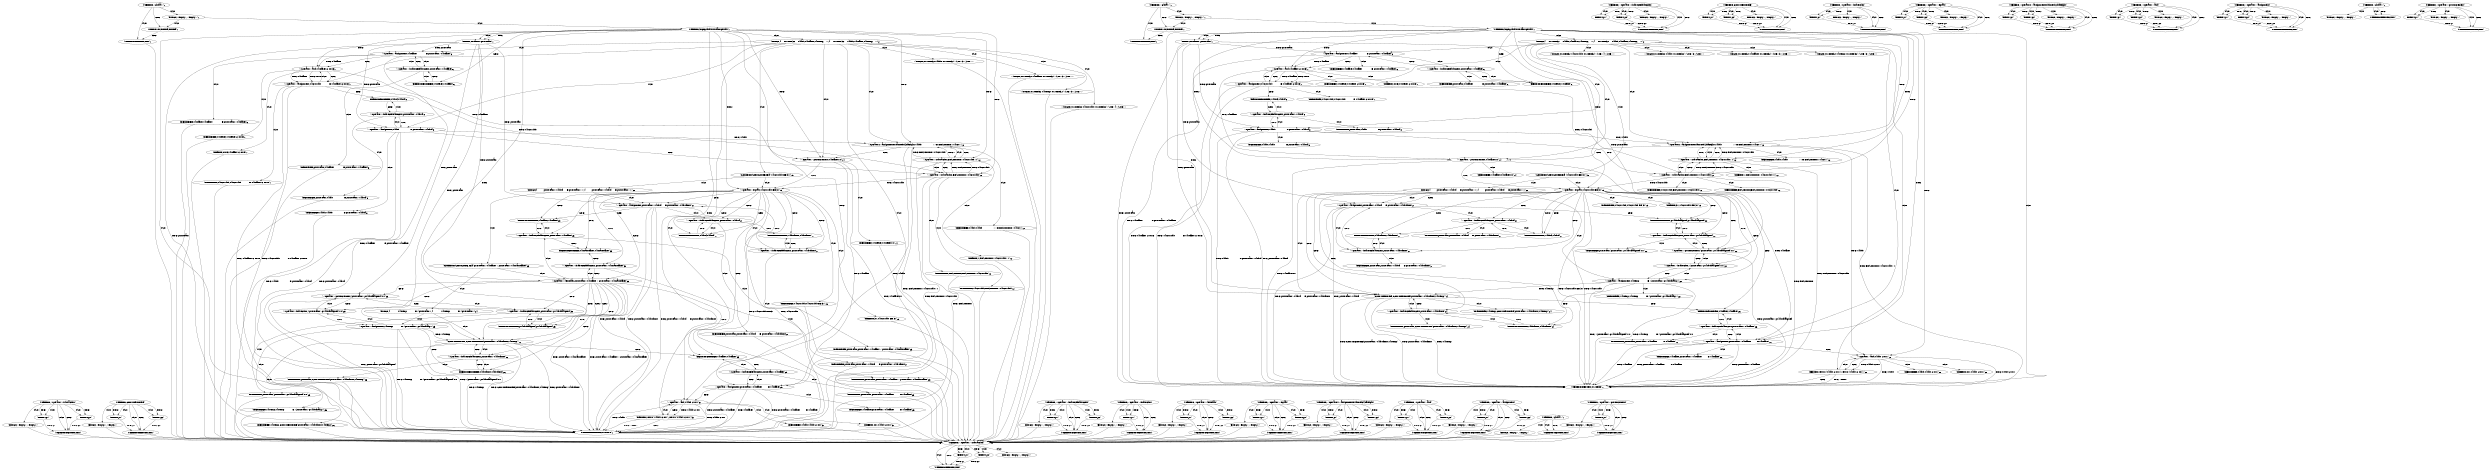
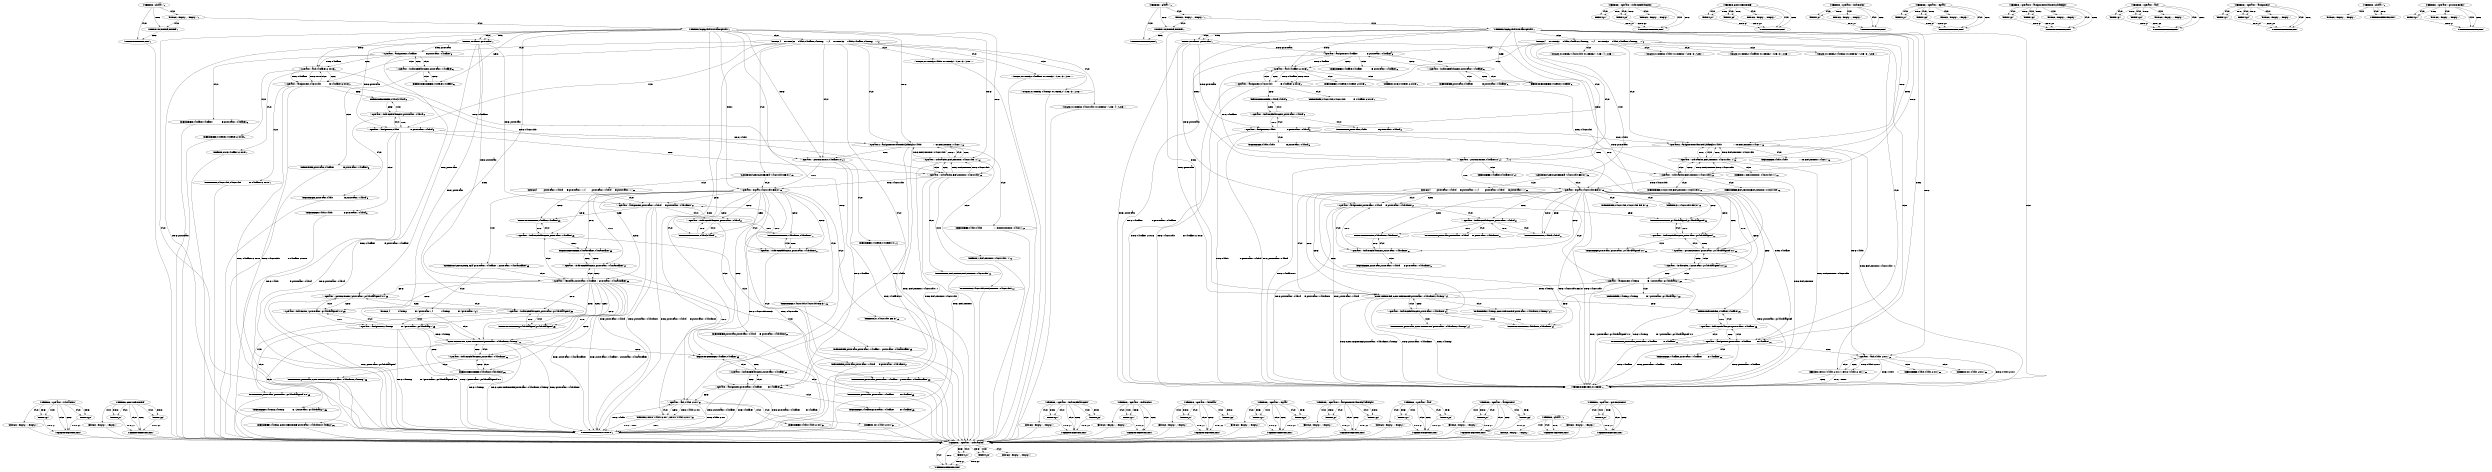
edge "(FIELD_IDENTIFIER,u4_max_offset,u4_max_offset)" -> "(<operator>.indirectFieldAccess,ps_stream->u4_max_offset)": added, label "CFG:"
node "(<operator>.indirectFieldAccess,ps_stream->u4_max_offset)": text "23" -> "24"
